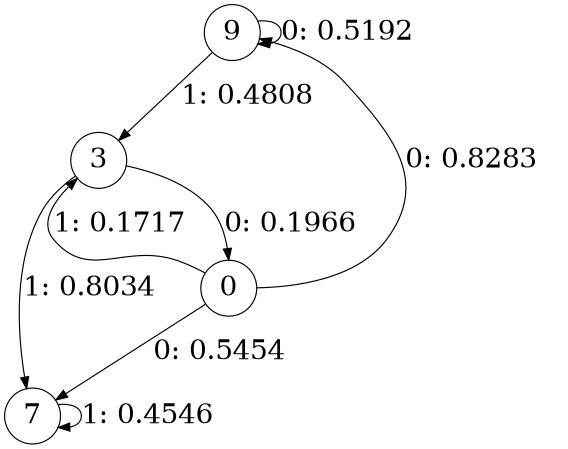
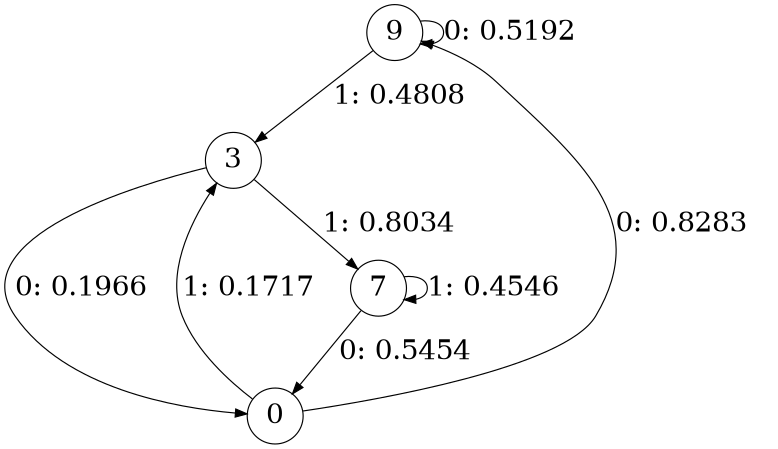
edge "0" -> "7": reversed
